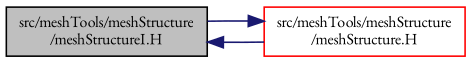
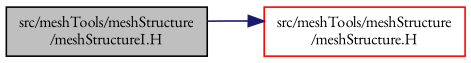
edge "src/meshTools/meshStructure /meshStructure.H" -> "src/meshTools/meshStructure /meshStructureI.H": removed
